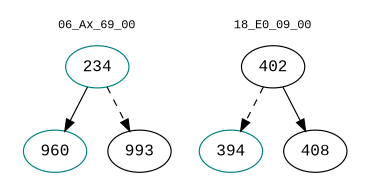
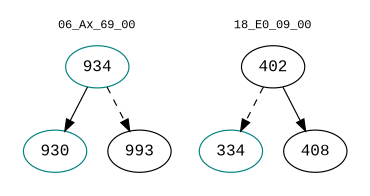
node "234": label "234" -> "934"
node "960": label "960" -> "930"
node "394": label "394" -> "334"
